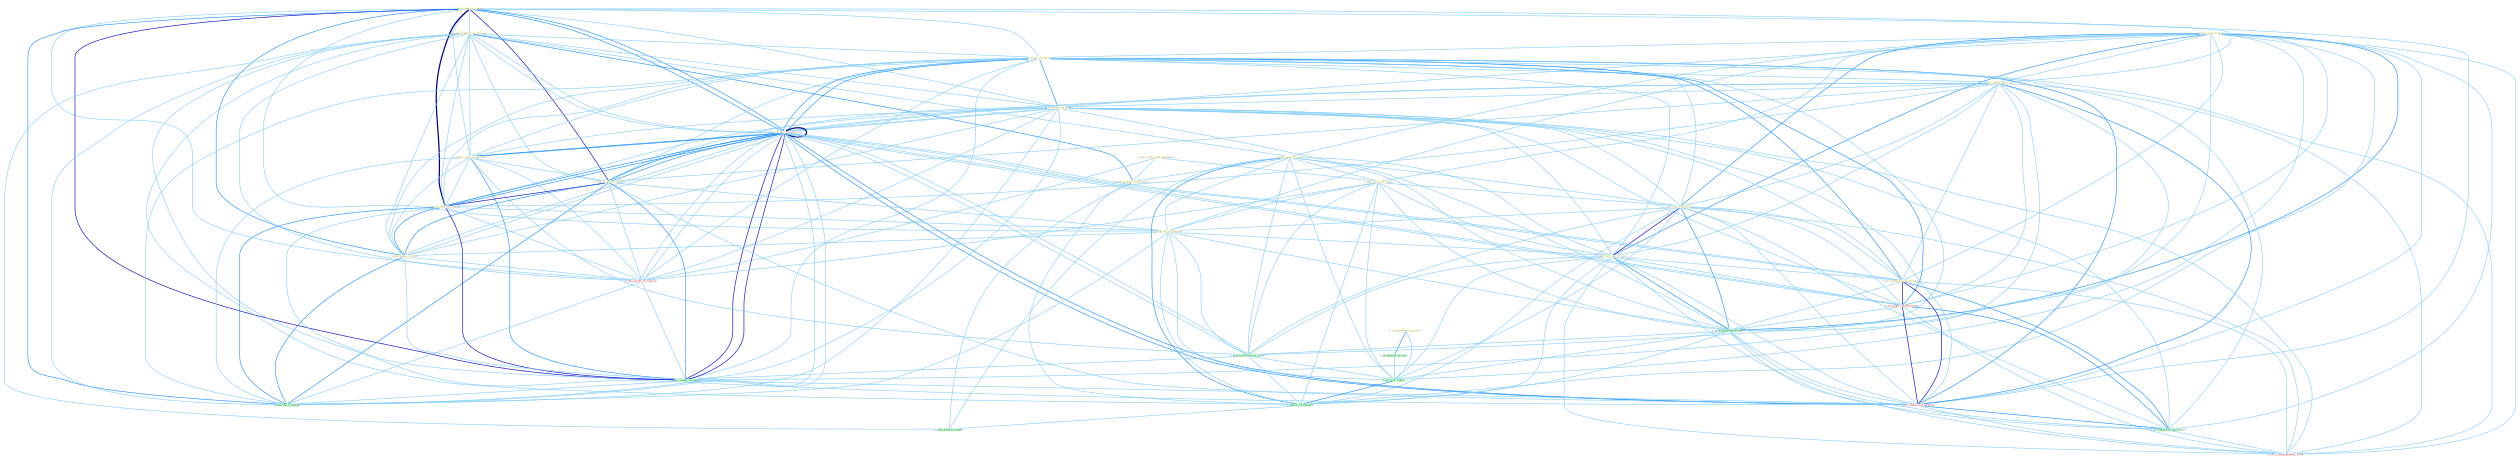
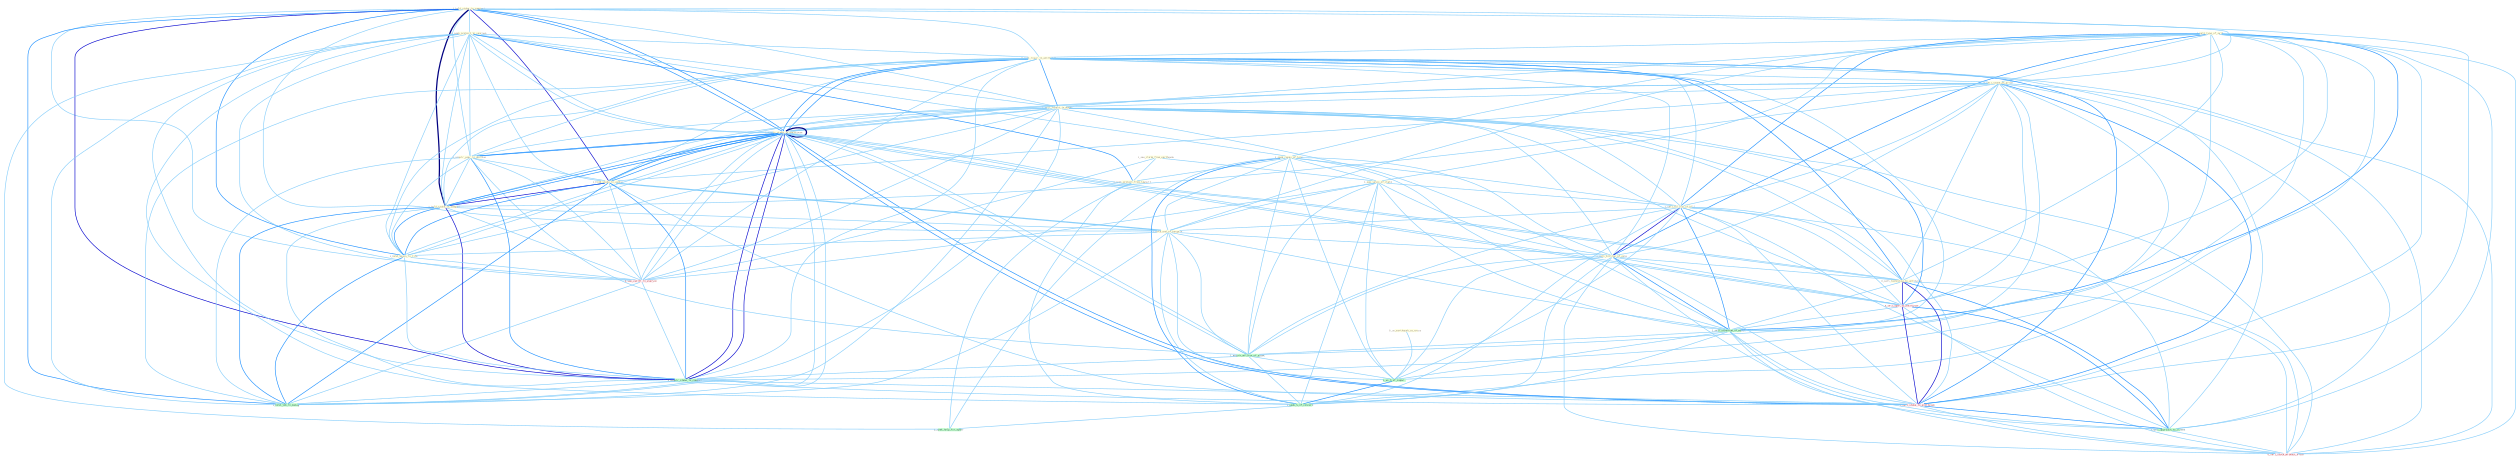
edge "1_hold_stake_in_ventur" -- "1_hold_end_of_bargain": style solid -> bold
edge "0_sell_stake_at_price" -- "1_sell_approach_to_client": added
node "0_us_deposit_as_cach": removed
